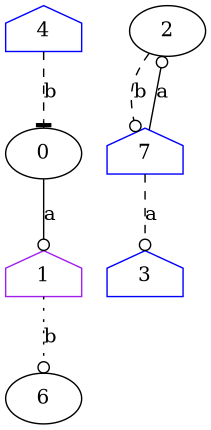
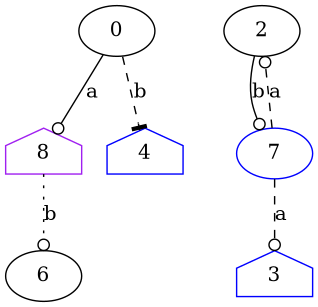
edge "2" -> "7": style dashed -> solid
edge "4" -> "0": reversed
edge "7" -> "2": style solid -> dashed
node "7": shape house -> ellipse
node "1": label "1" -> "8"
